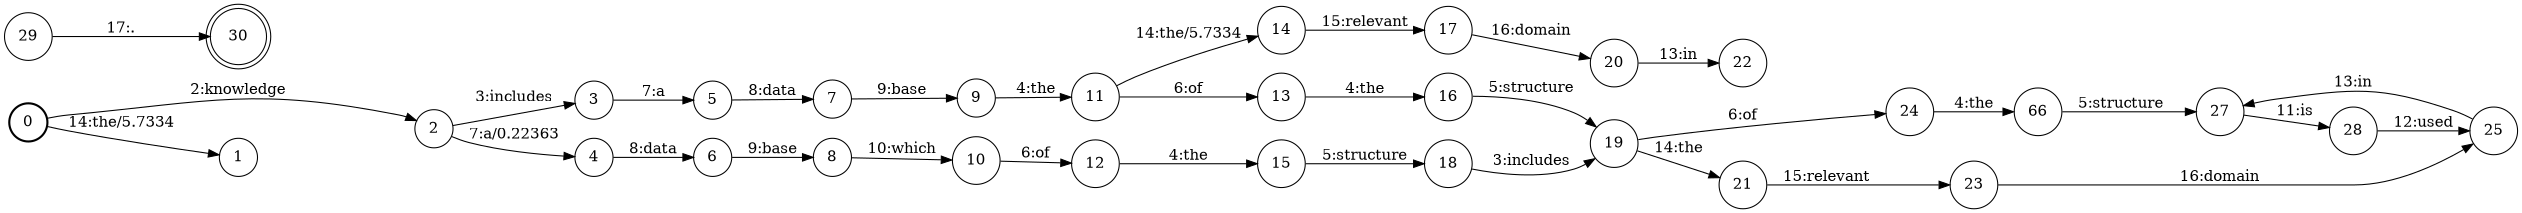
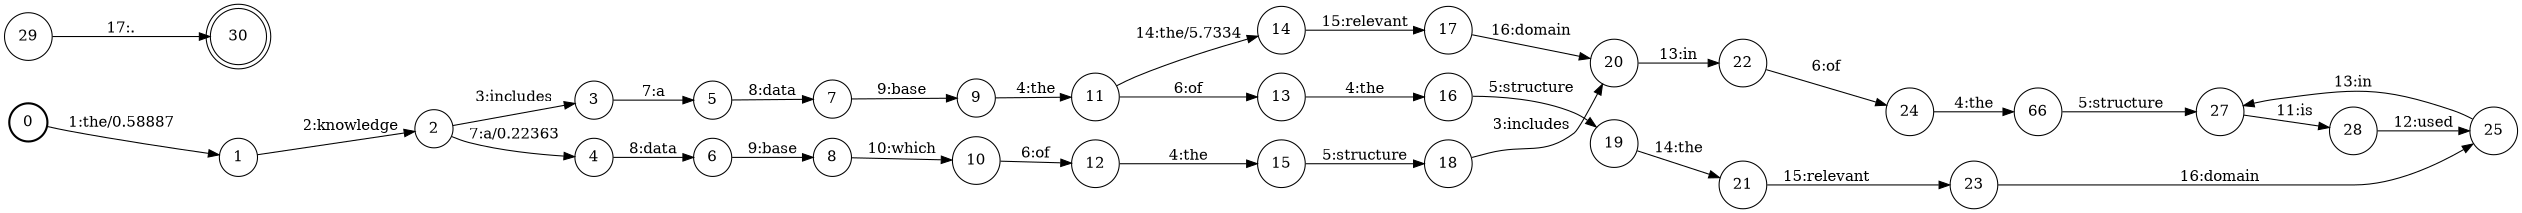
edge "0" -> "2": now "1" -> "2"
edge "0" -> "1": label "14:the/5.7334" -> "1:the/0.58887"
edge "19" -> "24": now "22" -> "24"
edge "18" -> "19": now "18" -> "20"
